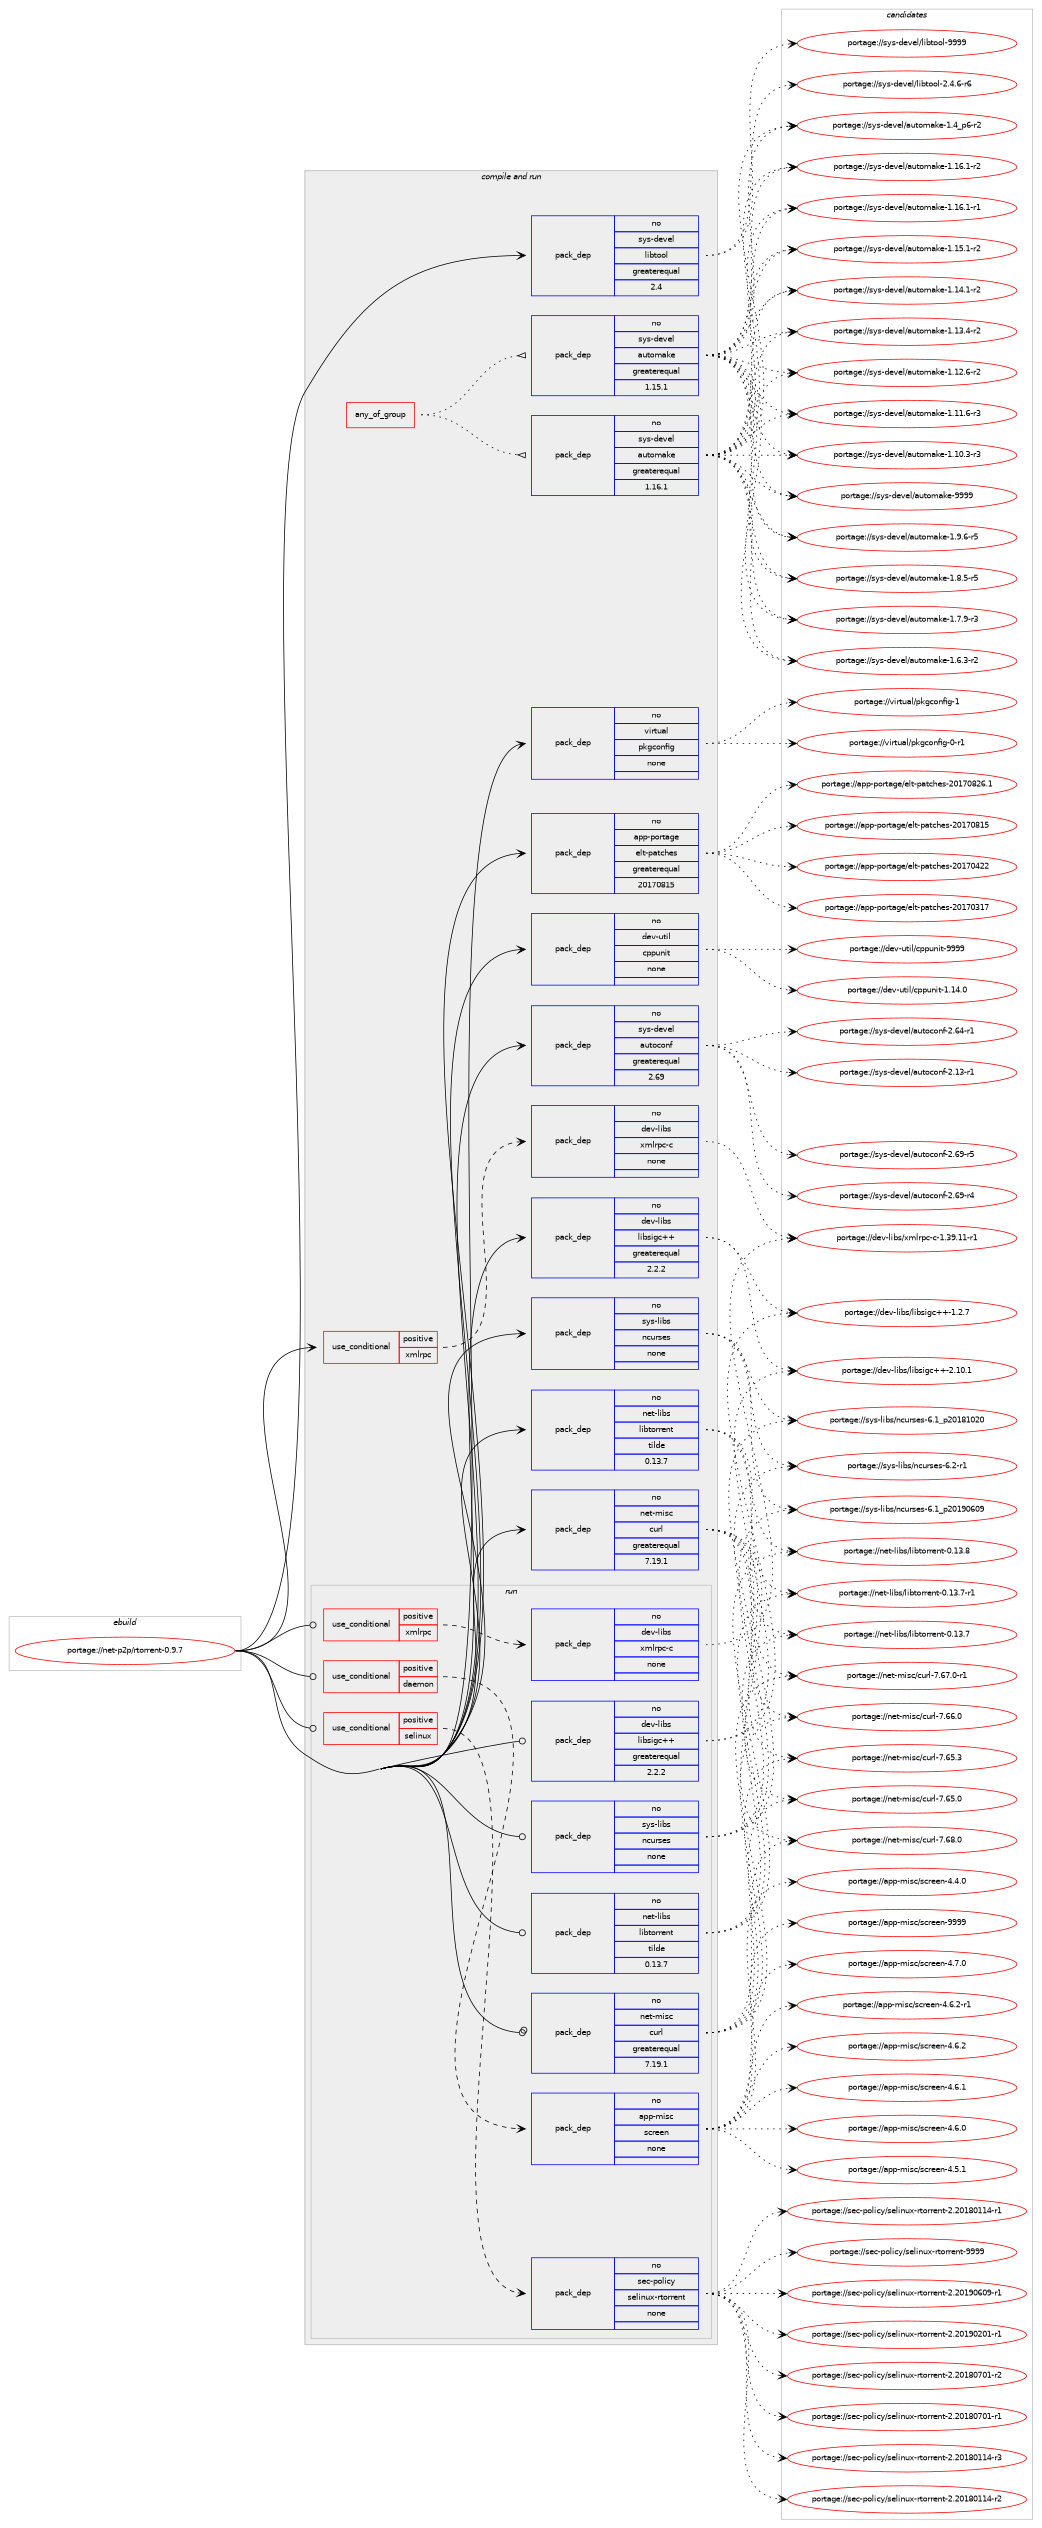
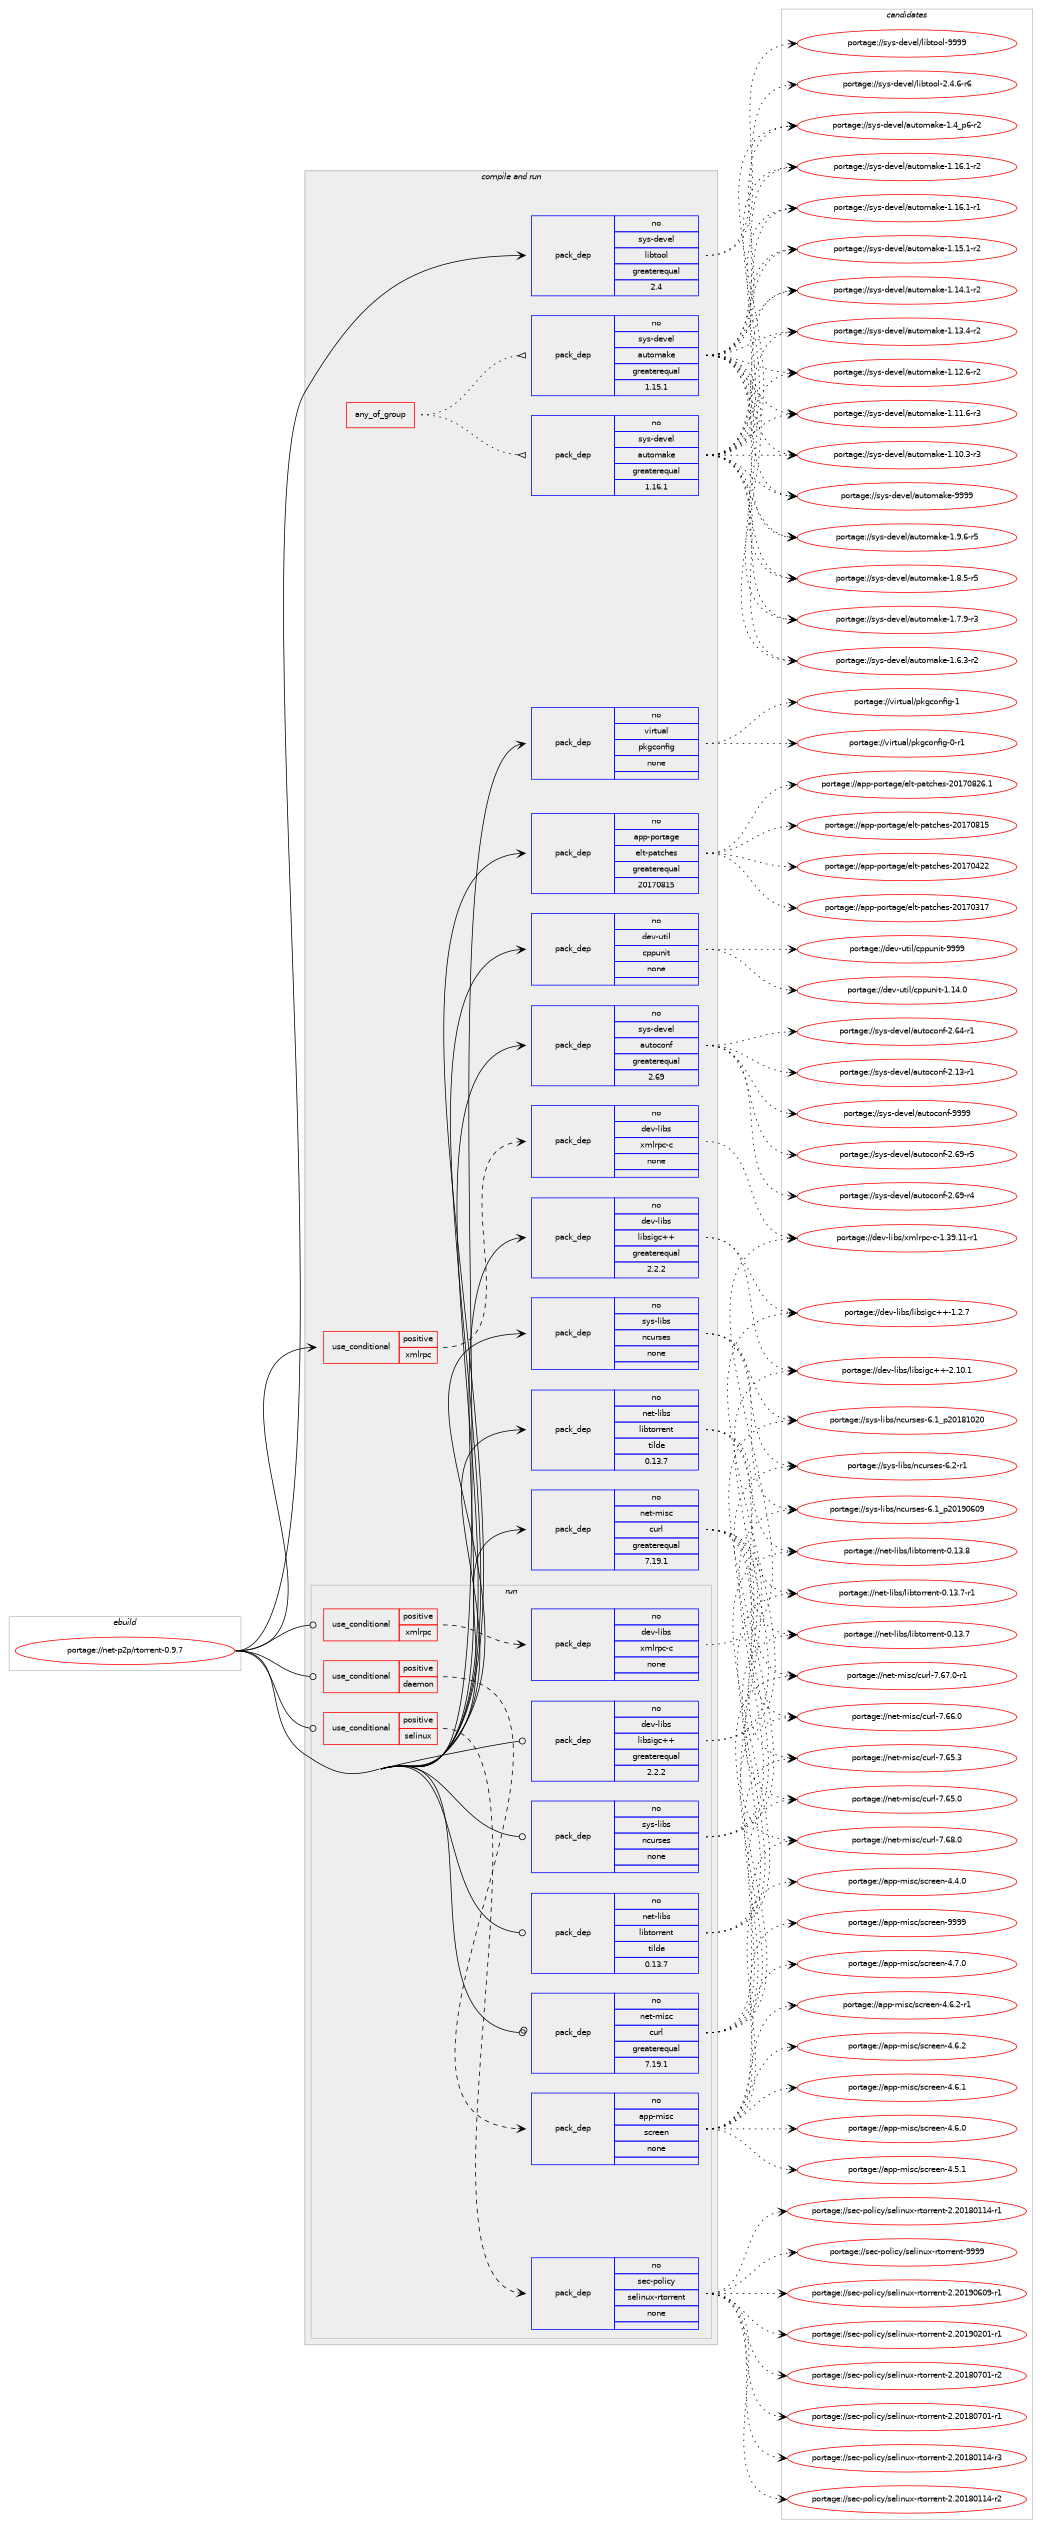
node "portage://sys-devel/autoconf-9999": added
